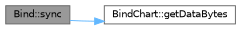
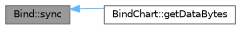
edge "Bind::sync" -> "BindChart::getDataBytes": reversed
